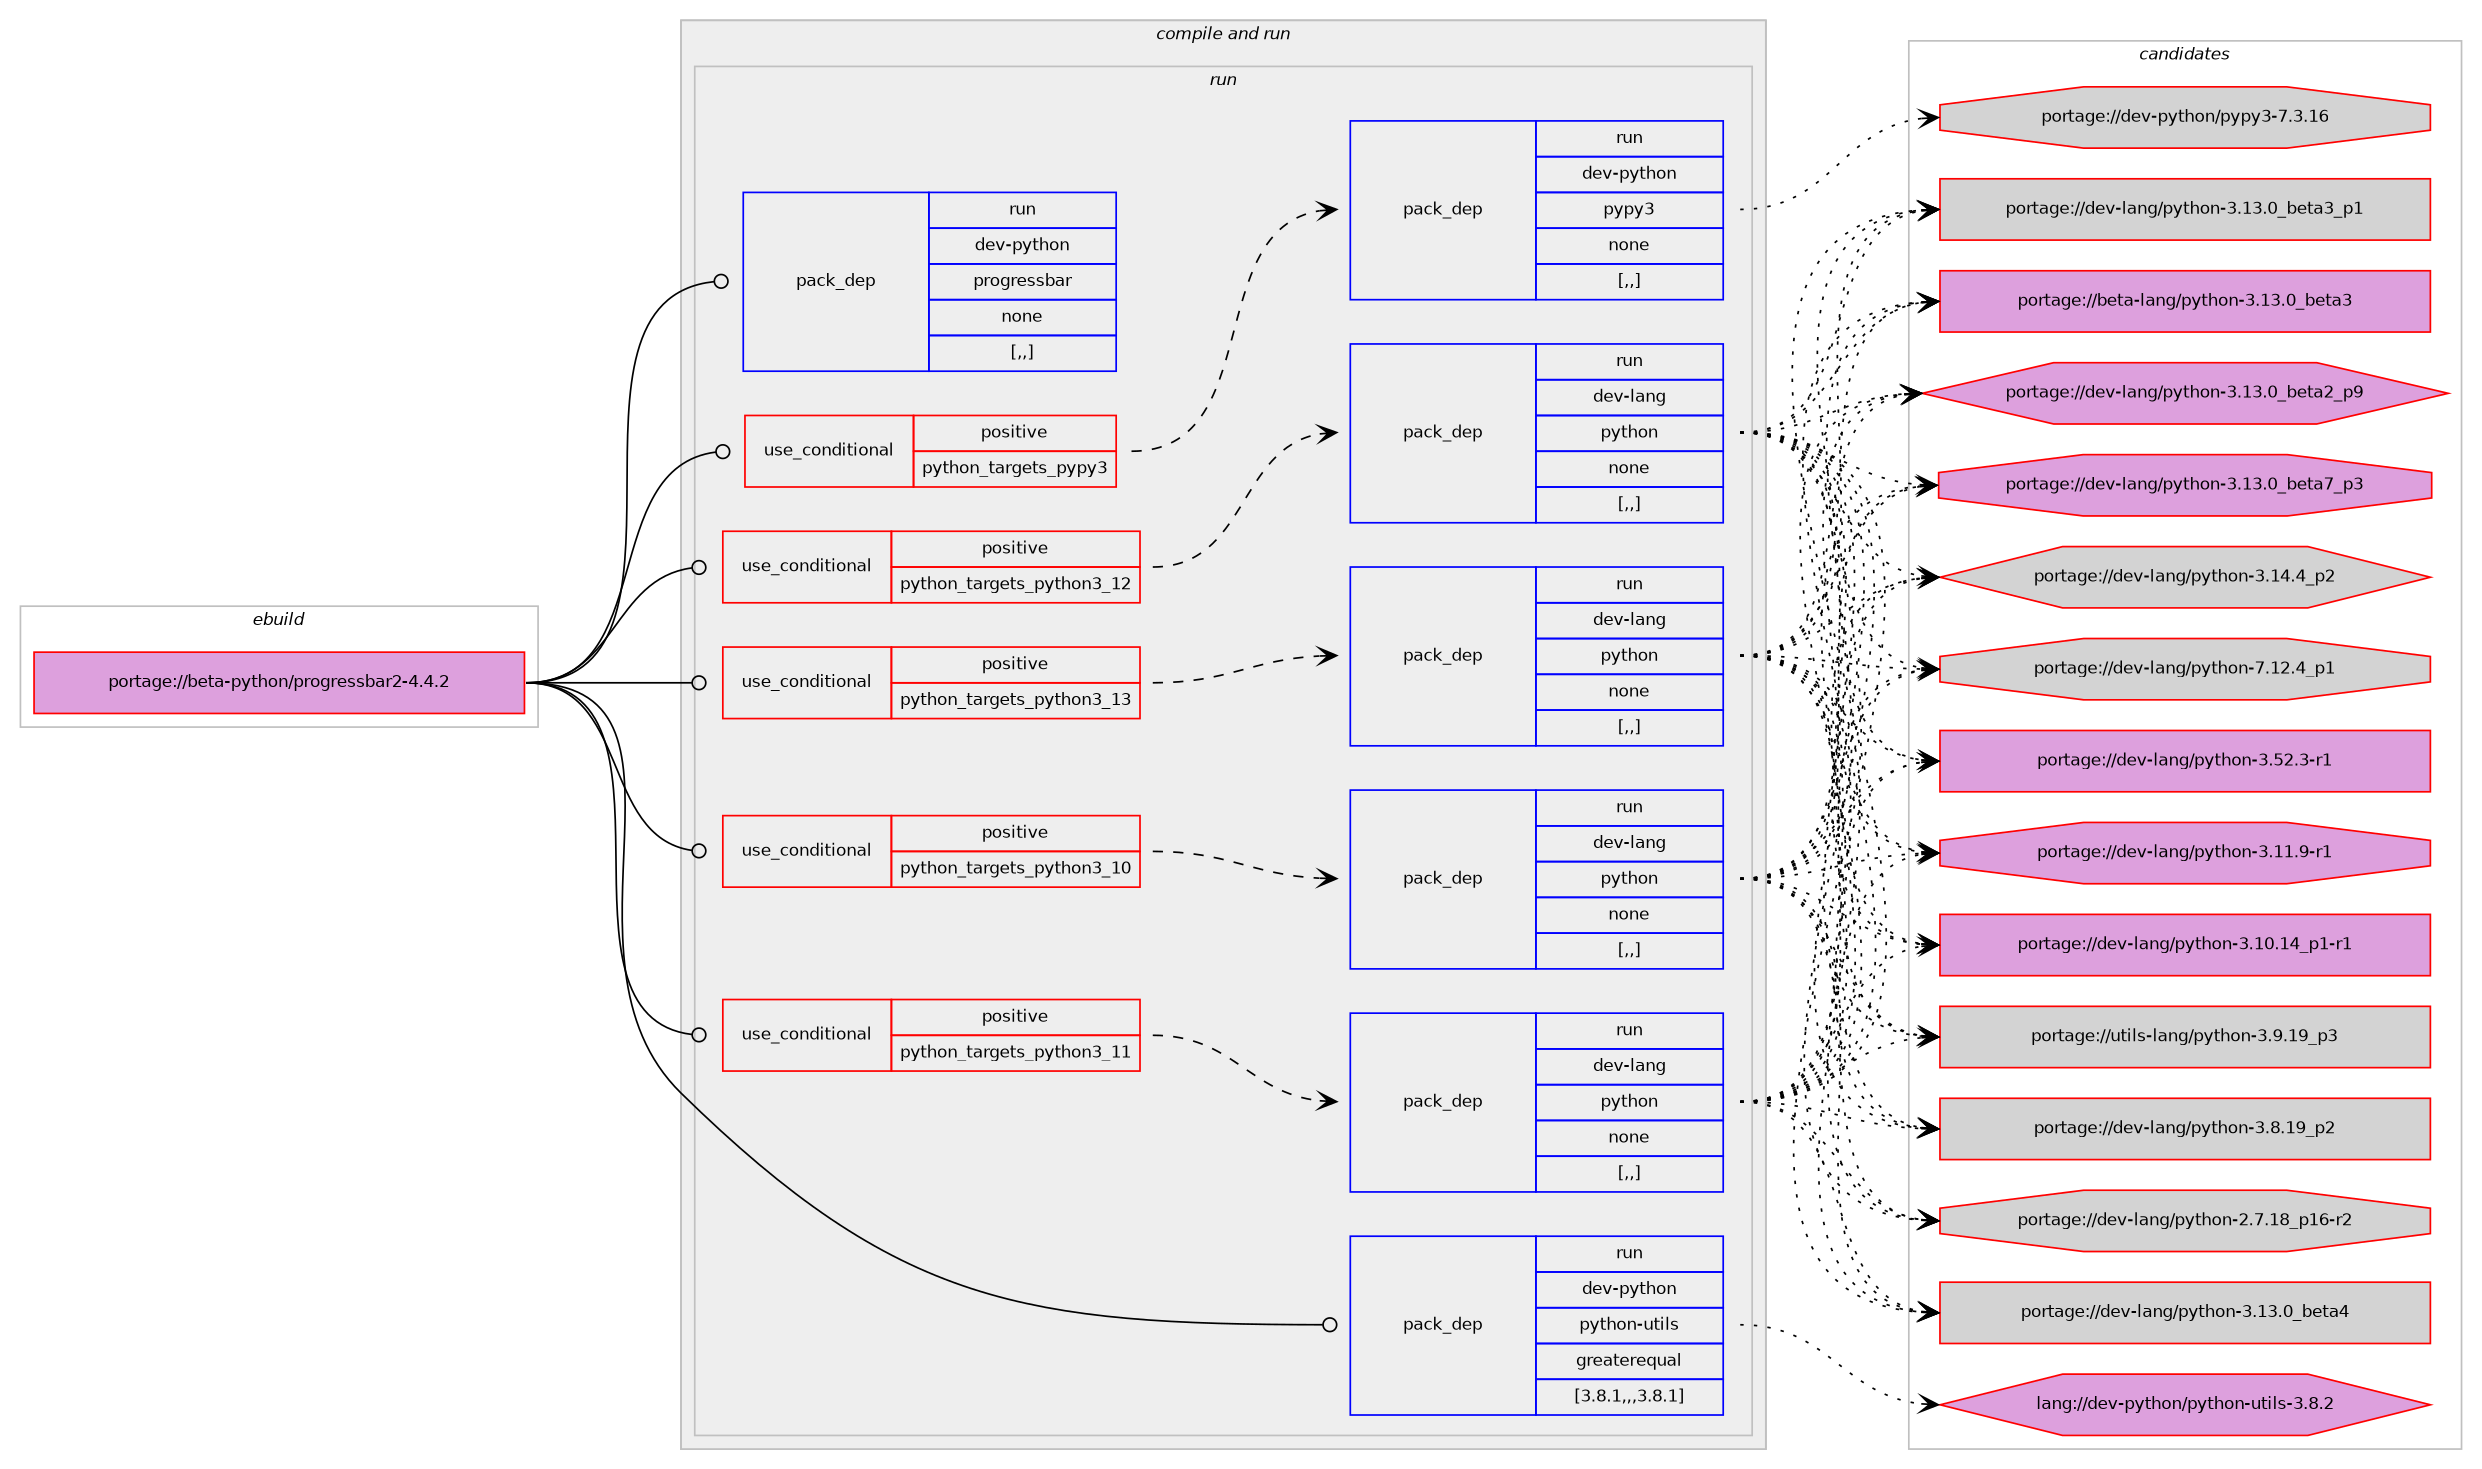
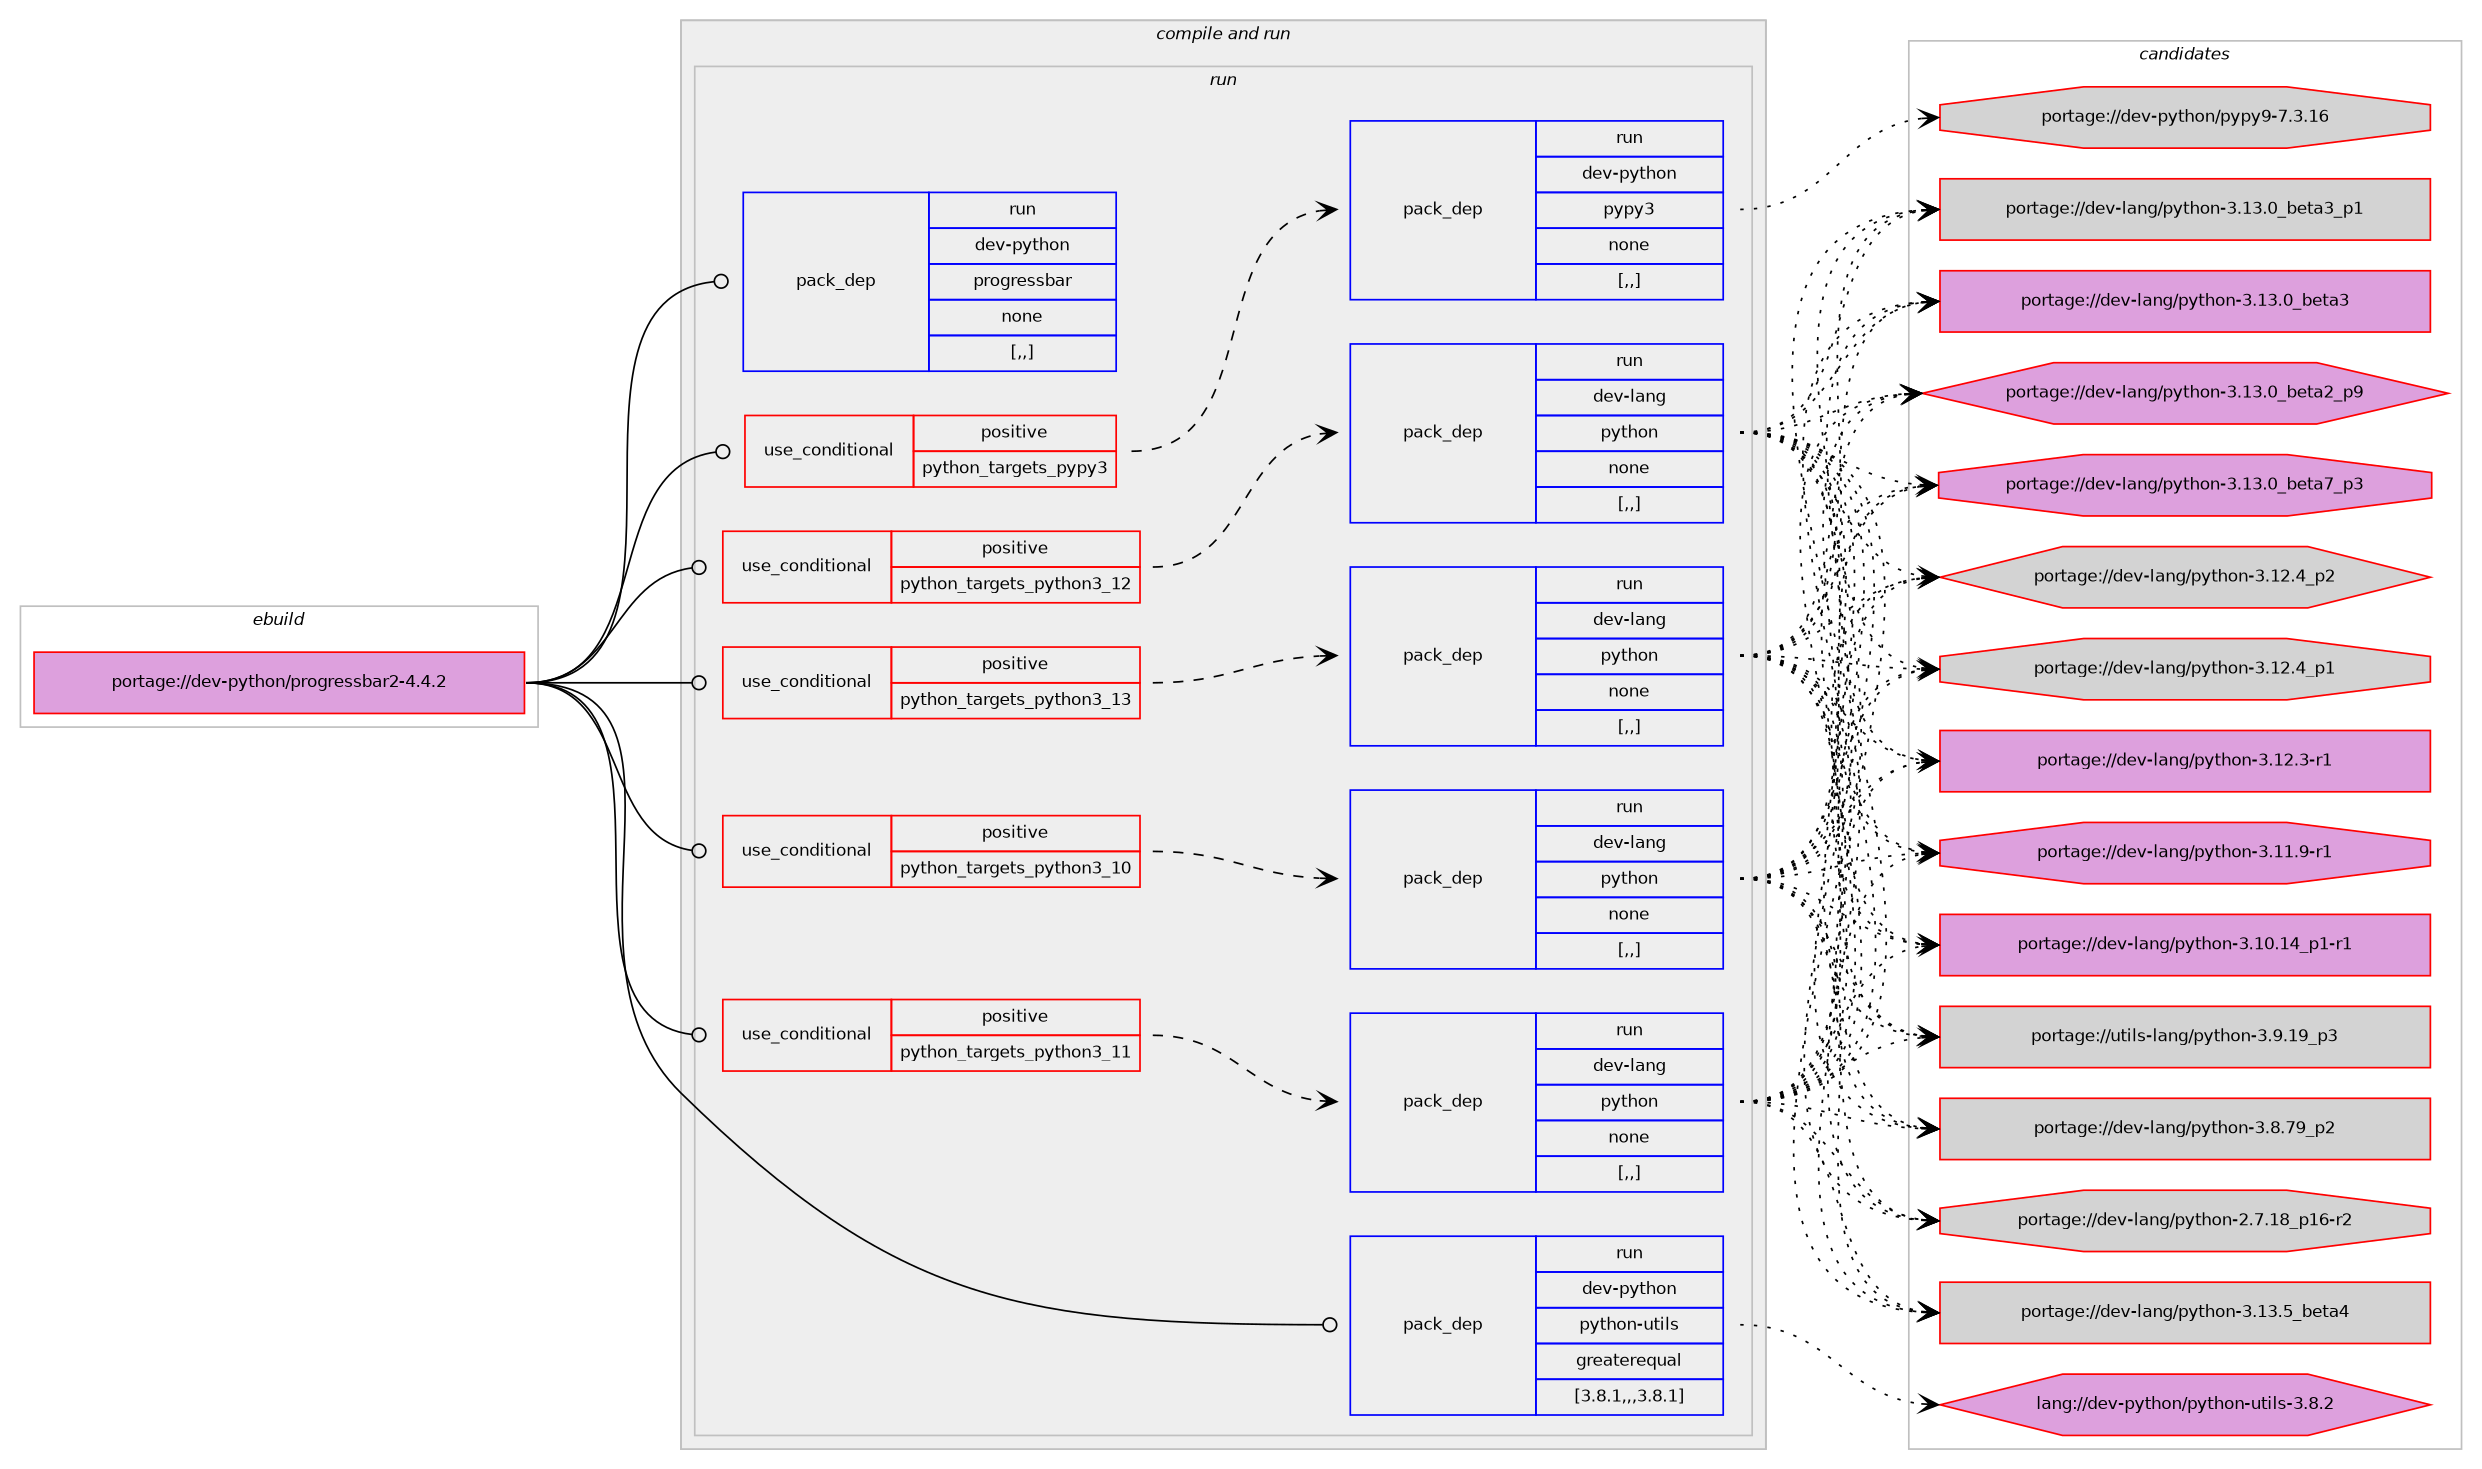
node "portage://dev-python/pypy3-7.3.16": label "portage://dev-python/pypy3-7.3.16" -> "portage://dev-python/pypy9-7.3.16"
node "portage://beta-lang/python-3.13.0_beta3": label "portage://beta-lang/python-3.13.0_beta3" -> "portage://dev-lang/python-3.13.0_beta3"
node "portage://dev-lang/python-3.14.4_p2": label "portage://dev-lang/python-3.14.4_p2" -> "portage://dev-lang/python-3.12.4_p2"
node "portage://dev-lang/python-7.12.4_p1": label "portage://dev-lang/python-7.12.4_p1" -> "portage://dev-lang/python-3.12.4_p1"
node "portage://beta-python/progressbar2-4.4.2": label "portage://beta-python/progressbar2-4.4.2" -> "portage://dev-python/progressbar2-4.4.2"
node "portage://dev-lang/python-3.52.3-r1": label "portage://dev-lang/python-3.52.3-r1" -> "portage://dev-lang/python-3.12.3-r1"
node "portage://dev-lang/python-3.8.19_p2": label "portage://dev-lang/python-3.8.19_p2" -> "portage://dev-lang/python-3.8.79_p2"
node "portage://dev-lang/python-3.13.0_beta4": label "portage://dev-lang/python-3.13.0_beta4" -> "portage://dev-lang/python-3.13.5_beta4"
